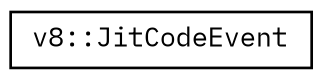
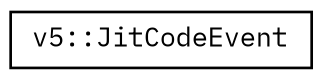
node "v8::JitCodeEvent": label "v8::JitCodeEvent" -> "v5::JitCodeEvent"
